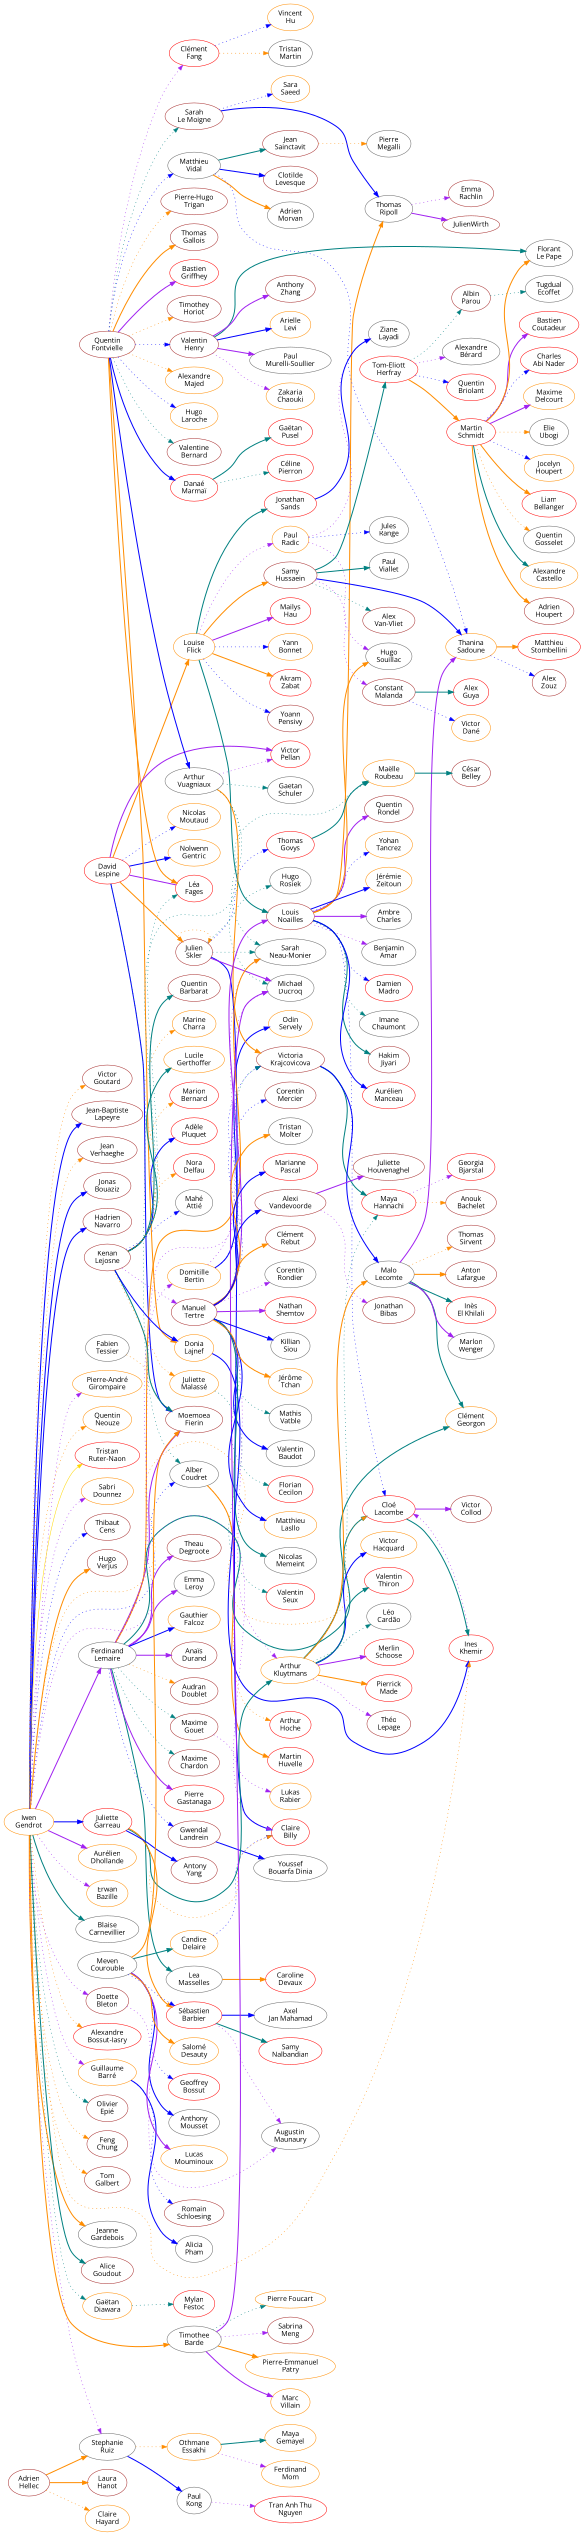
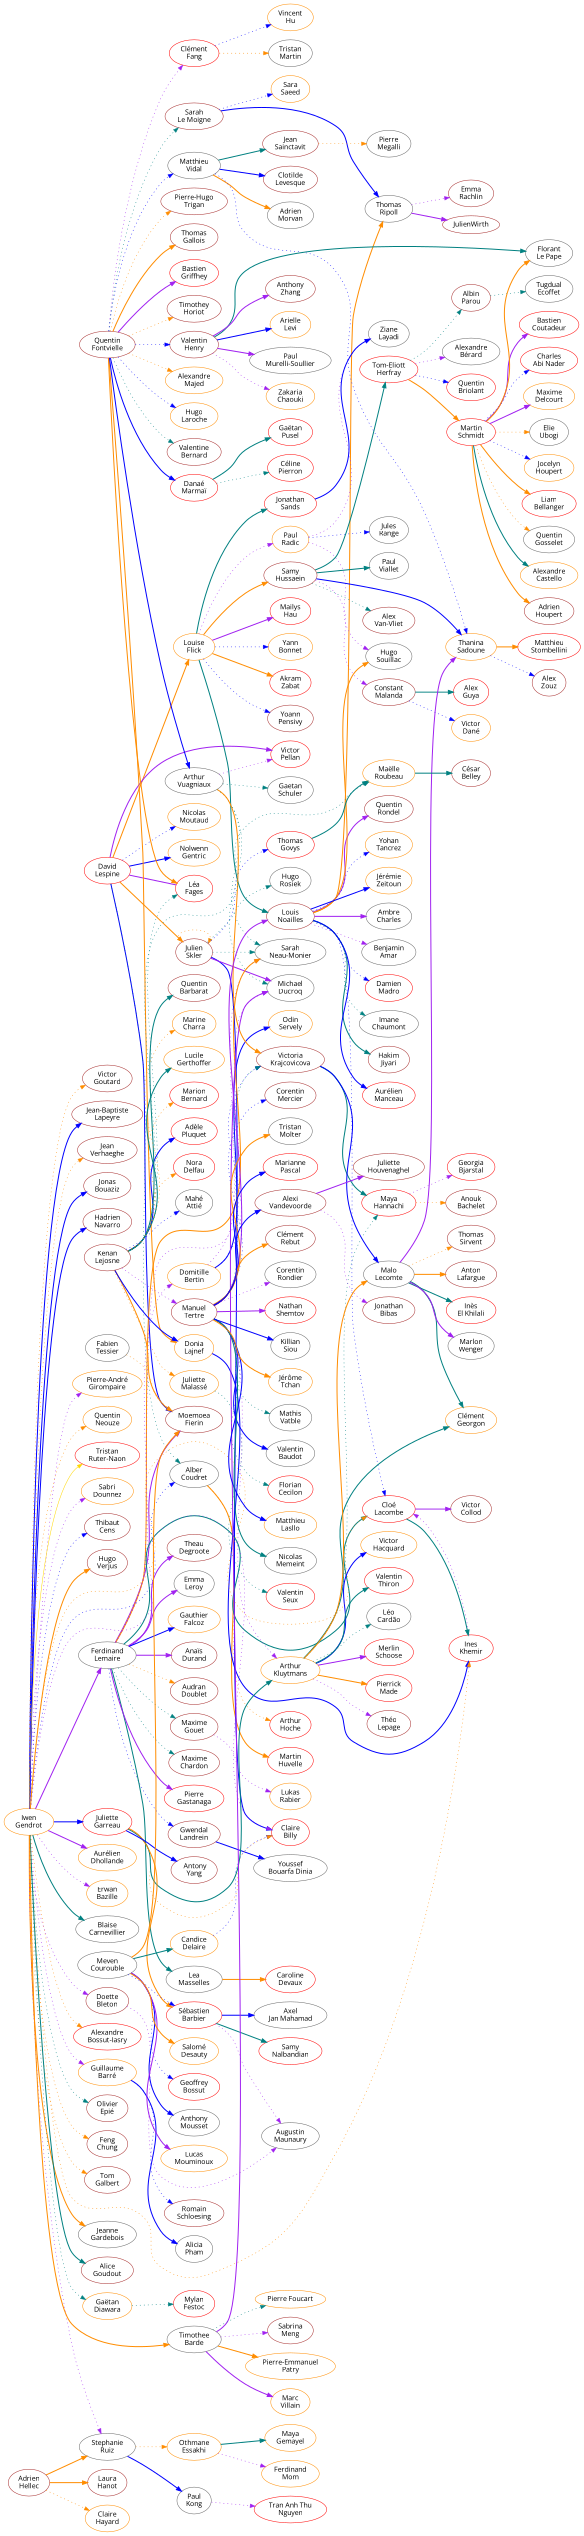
edge "Kenan Lejosne" -> "Moemoea Fierin": color teal -> darkorange
